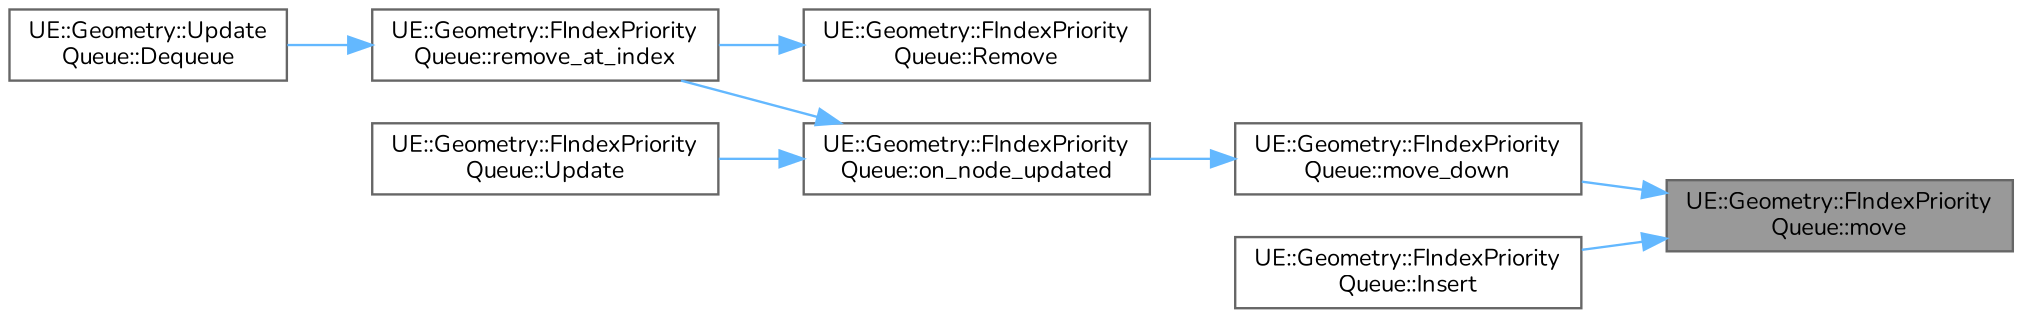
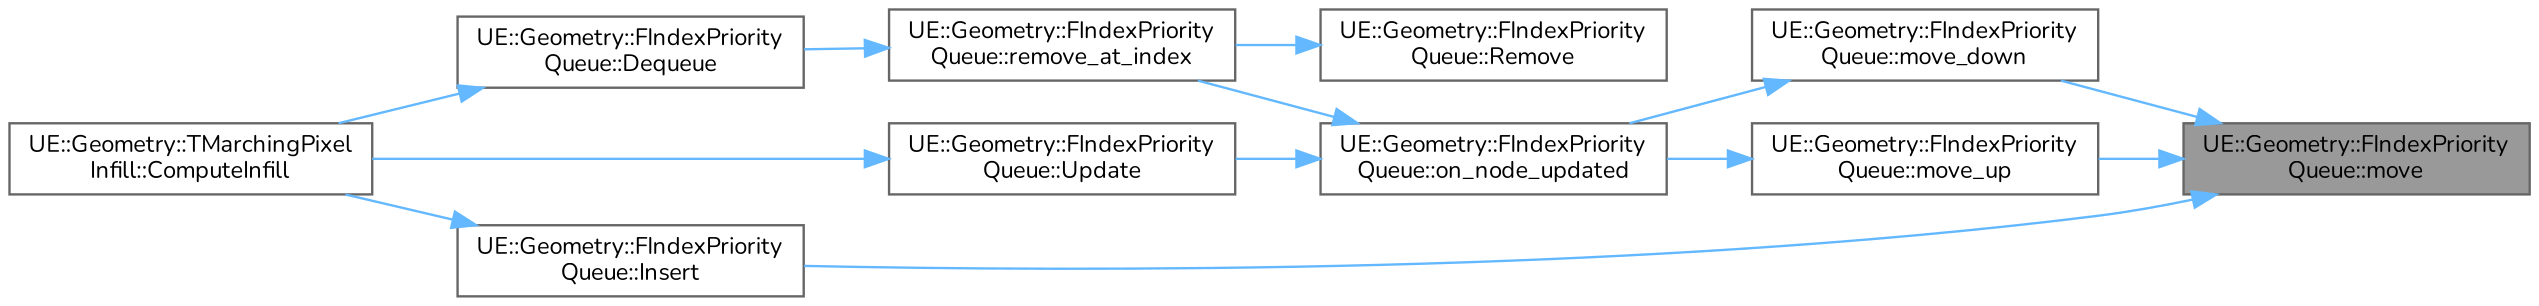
node "UE::Geometry::Update Queue::Dequeue": label "UE::Geometry::Update Queue::Dequeue" -> "UE::Geometry::FIndexPriority Queue::Dequeue"
node "UE::Geometry::TMarchingPixel Infill::ComputeInfill": added
node "UE::Geometry::FIndexPriority Queue::move_up": added
